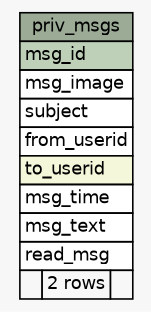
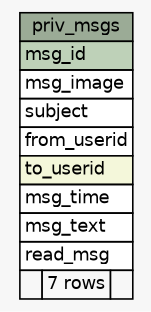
node "priv_msgs": text "2 rows" -> "7 rows"
